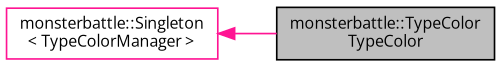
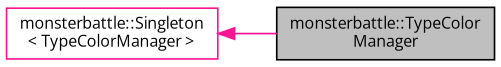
node "monsterbattle::TypeColor TypeColor": label "monsterbattle::TypeColor TypeColor" -> "monsterbattle::TypeColor Manager"
